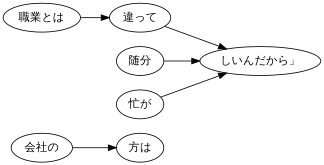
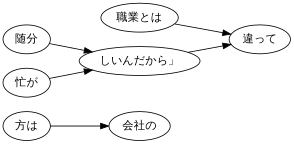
edge "違って" -> "しいんだから」": reversed
edge "会社の" -> "方は": reversed
